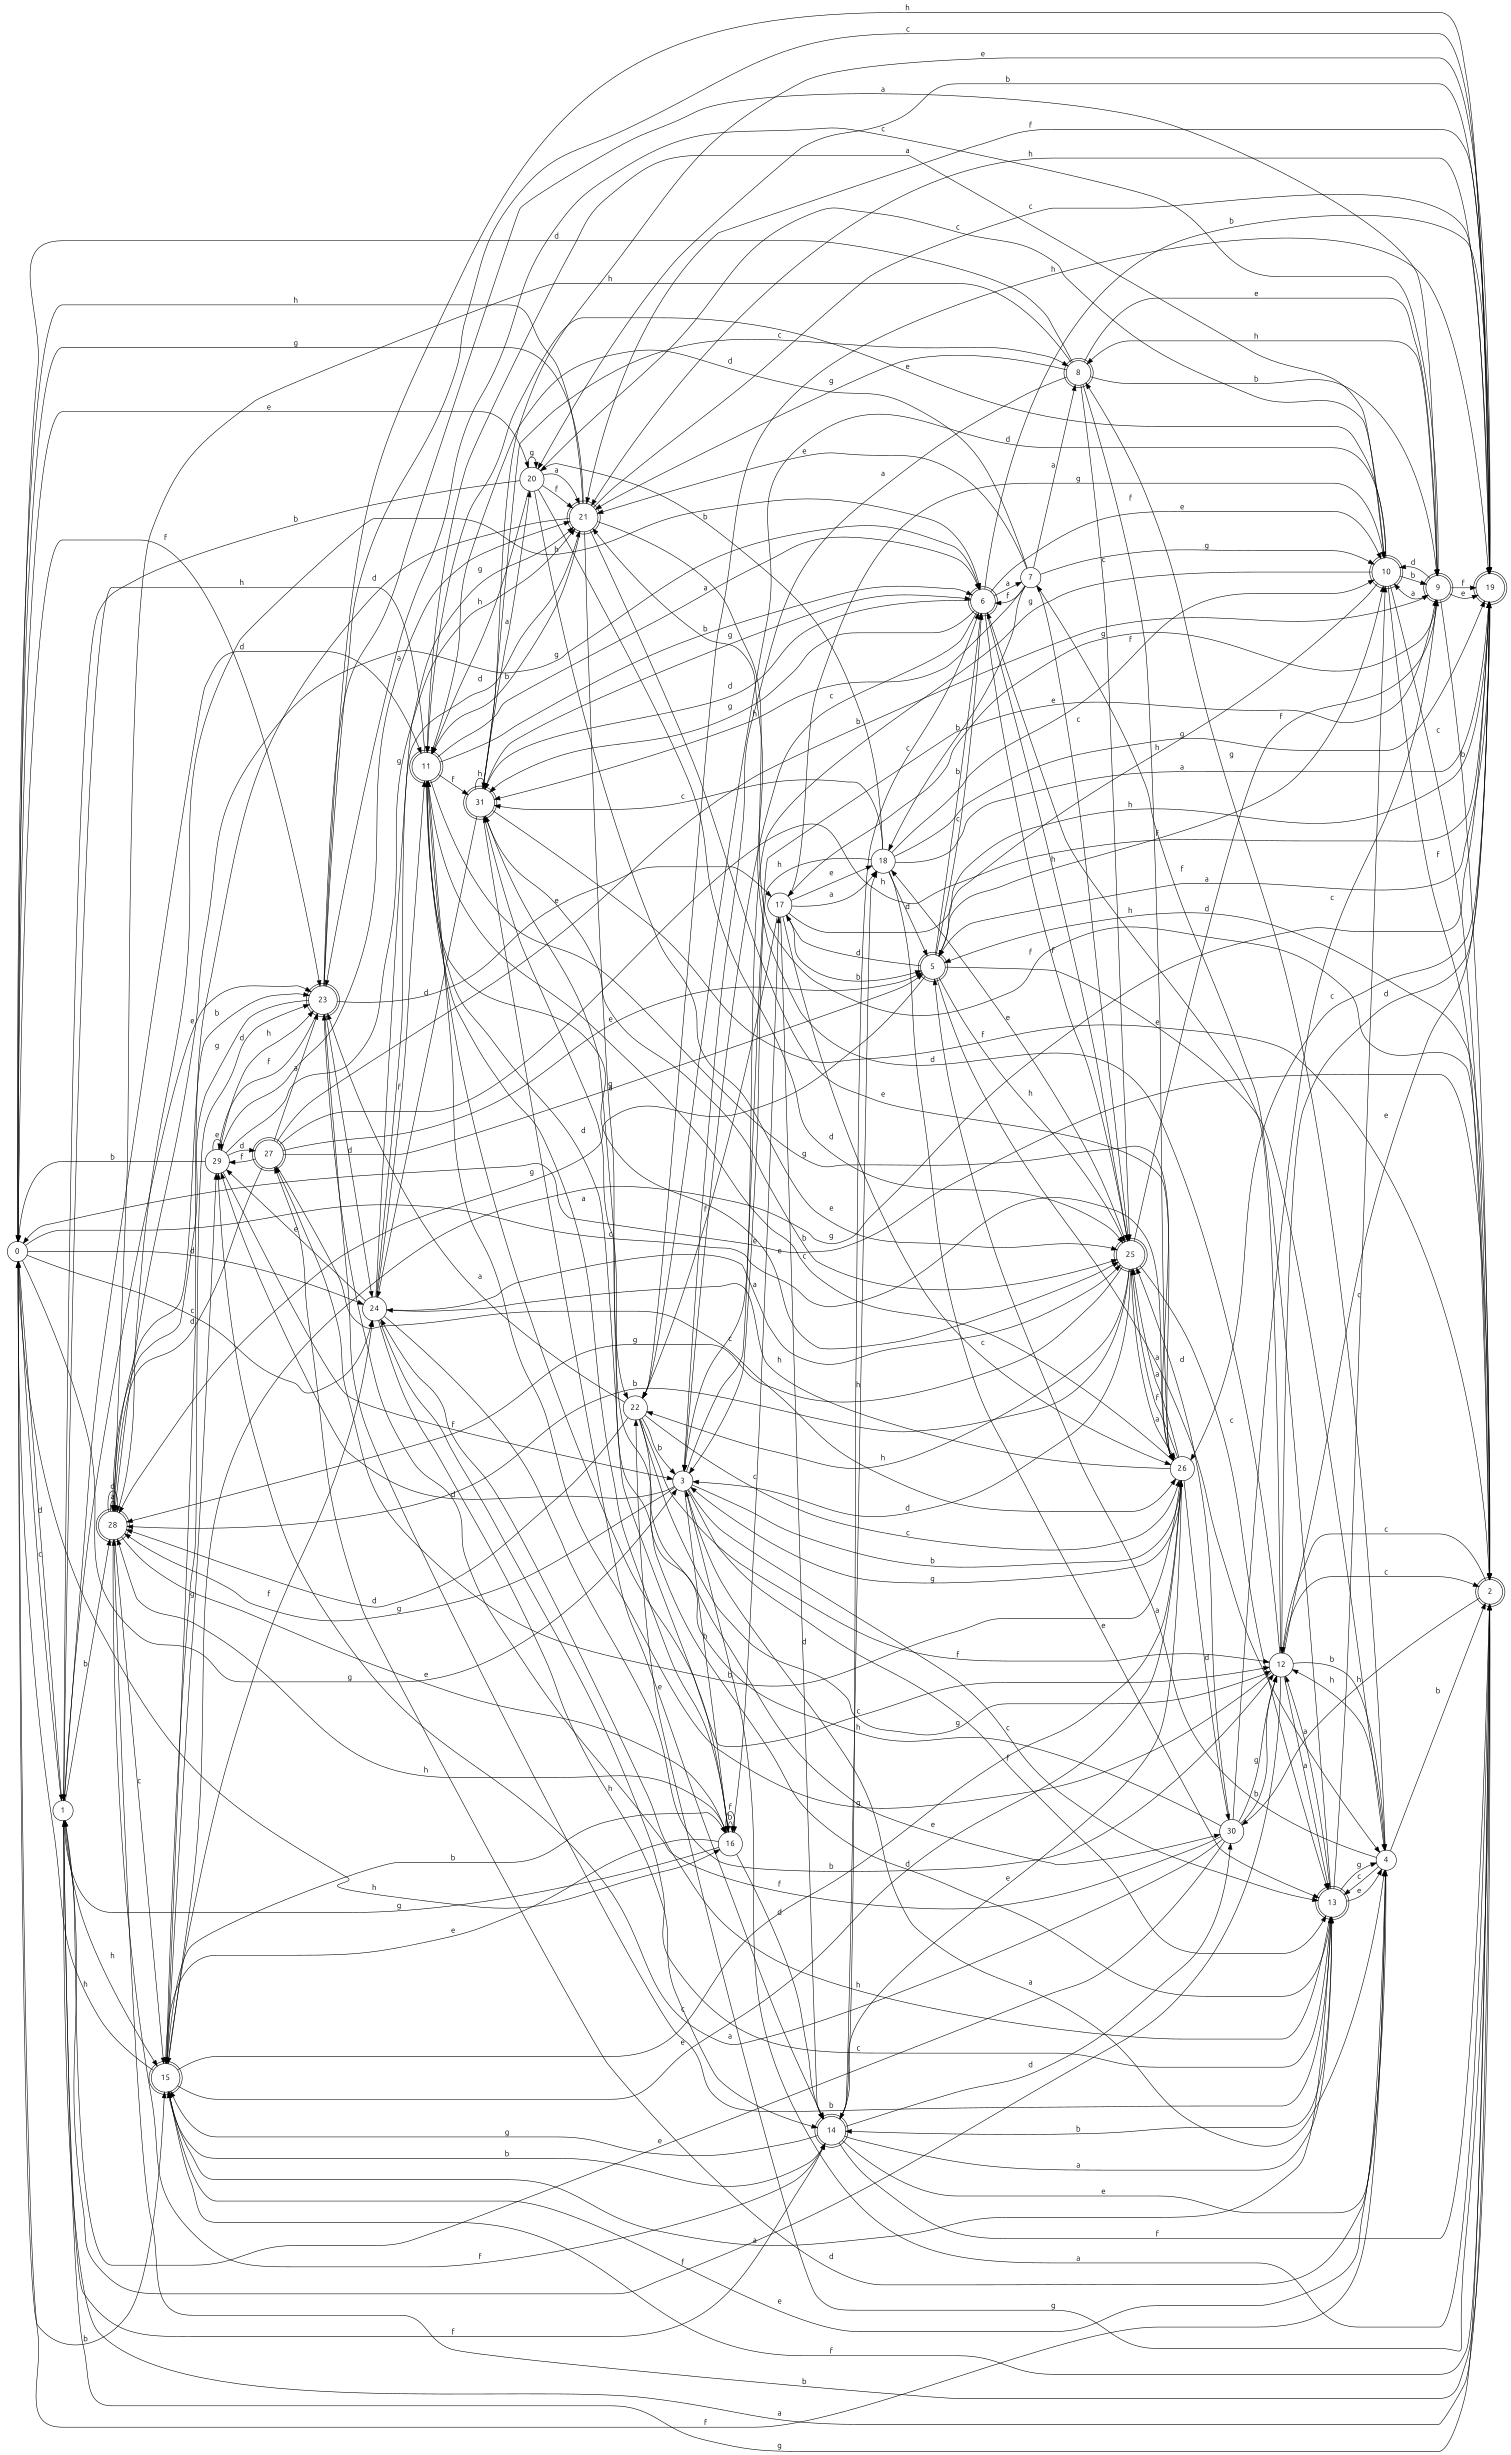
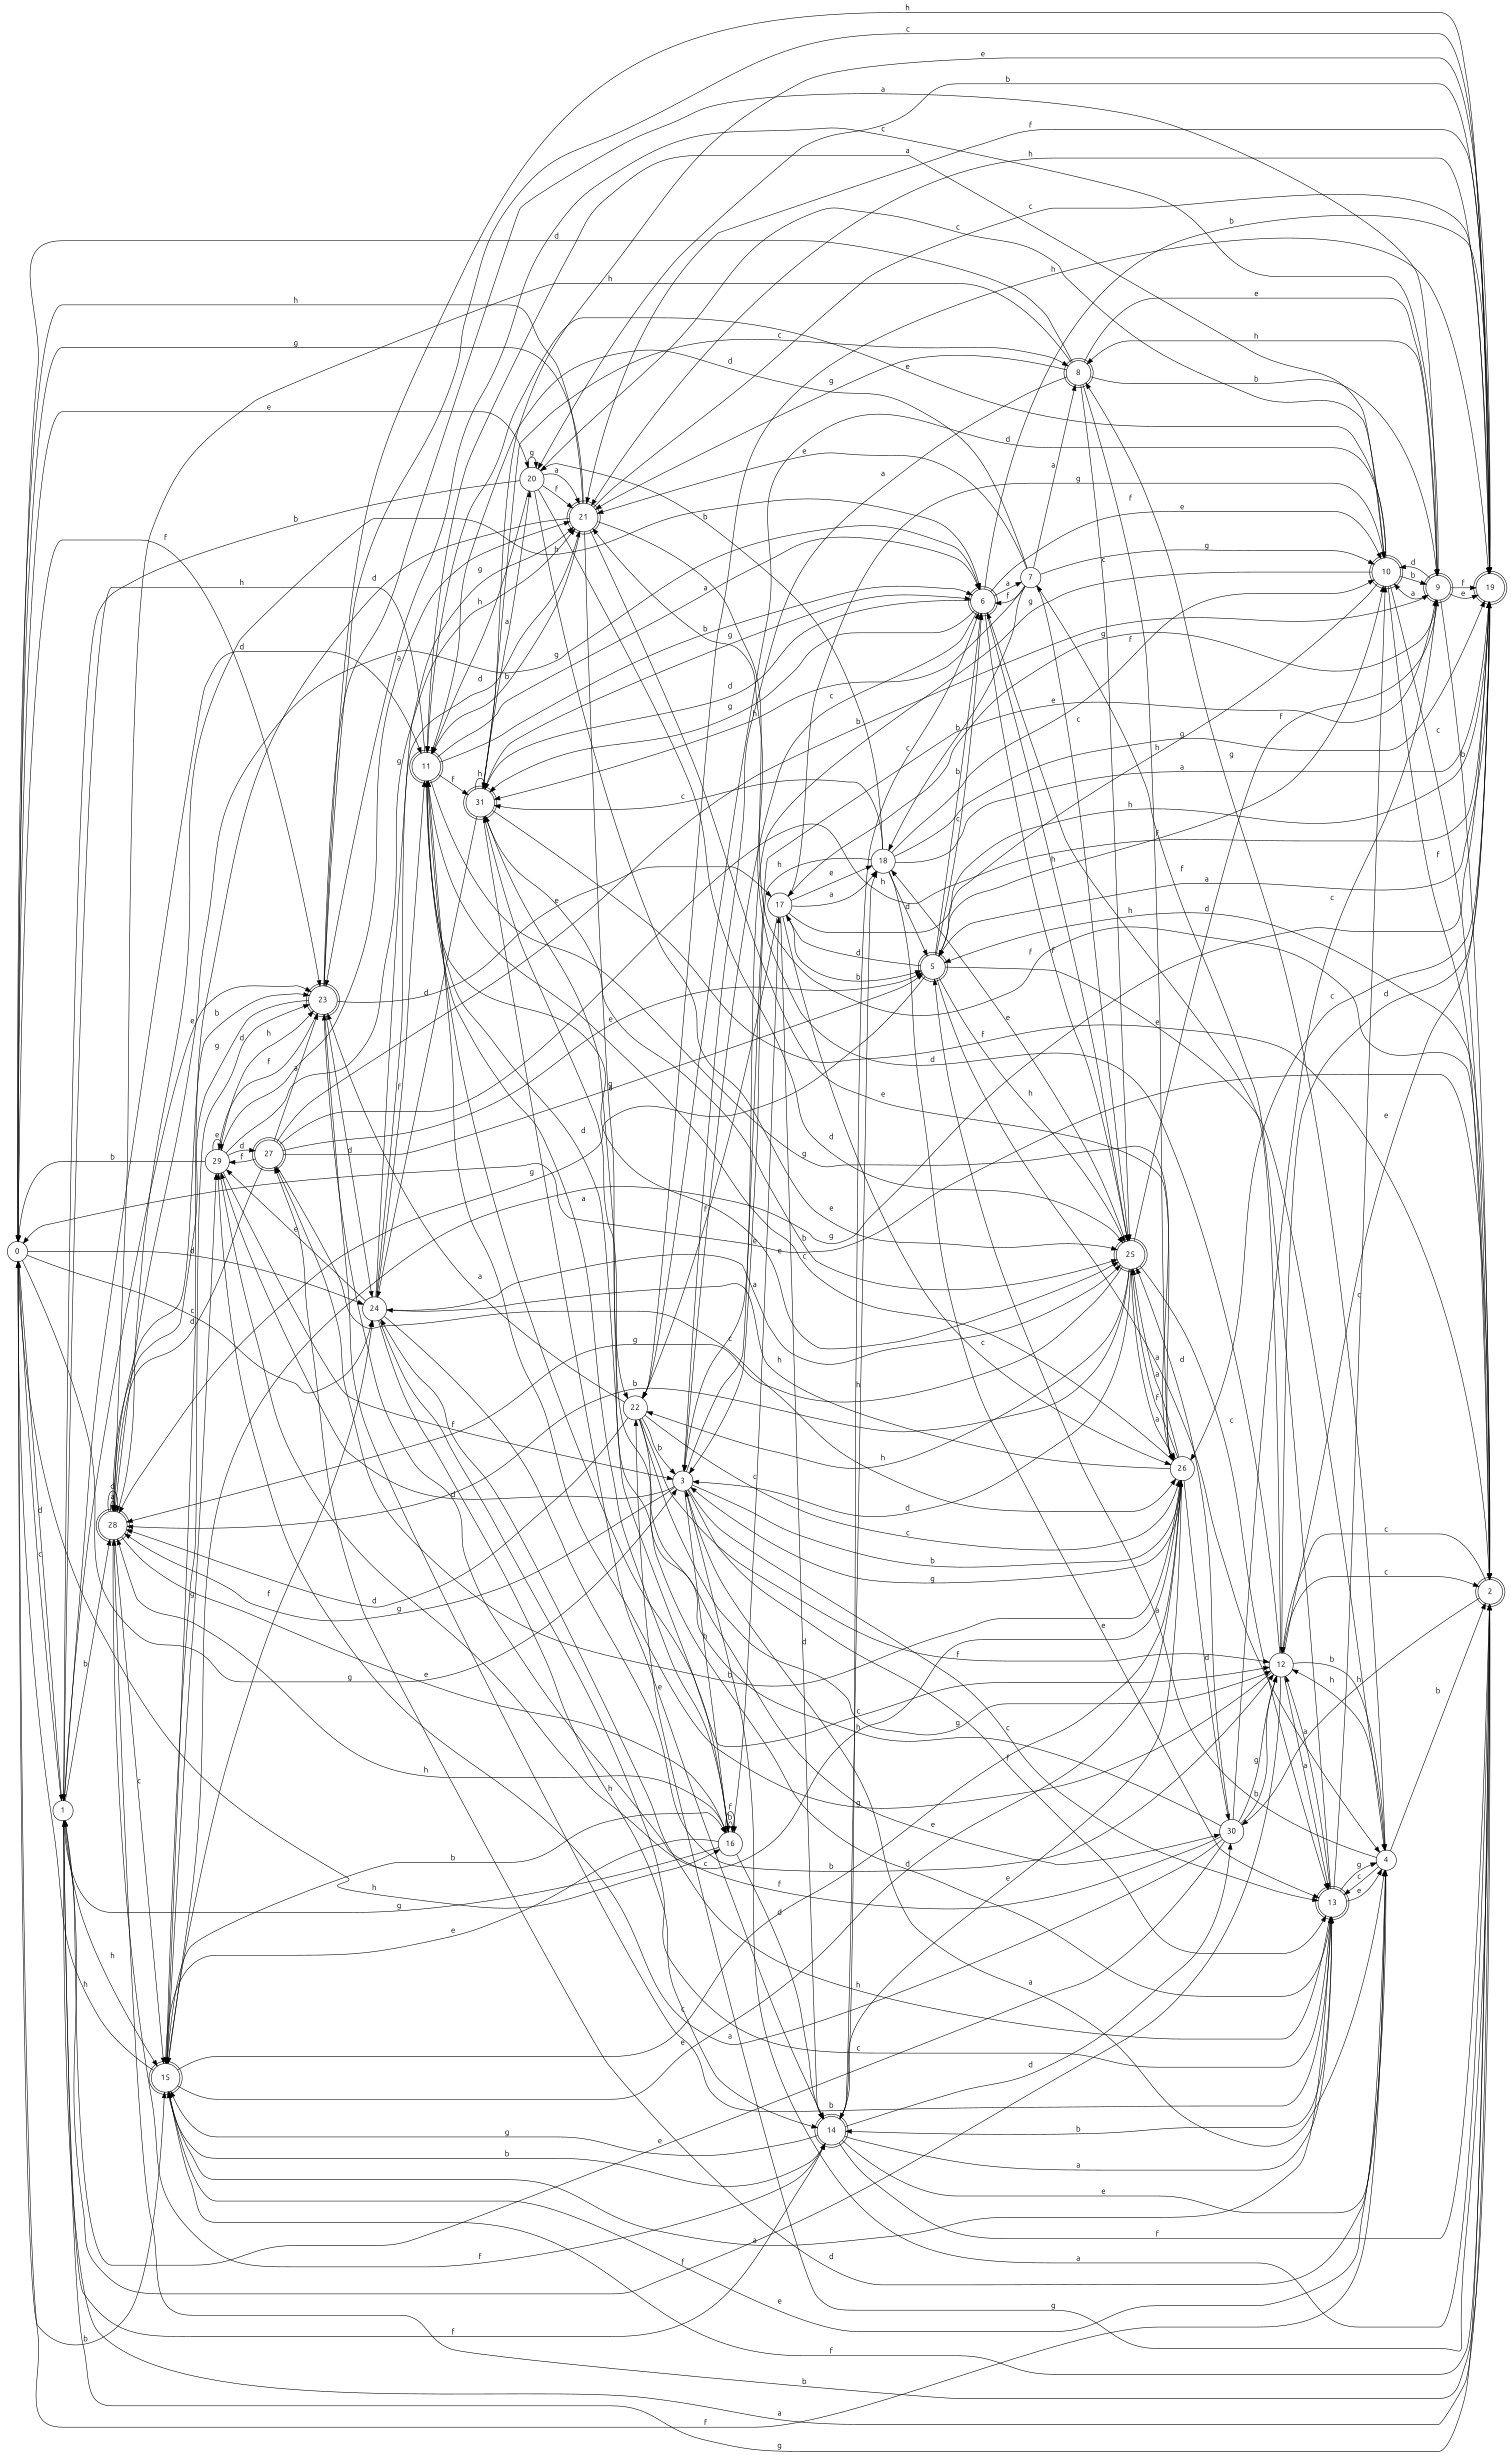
edge "0" -> "26": now "29" -> "26"
